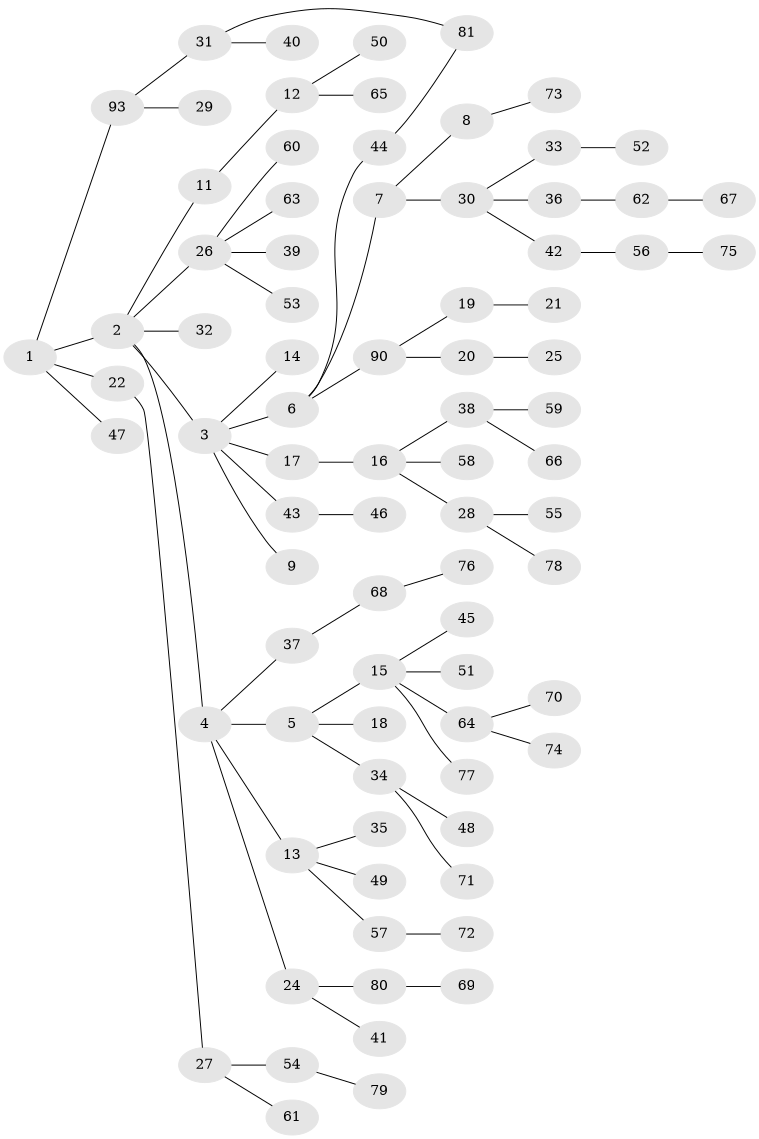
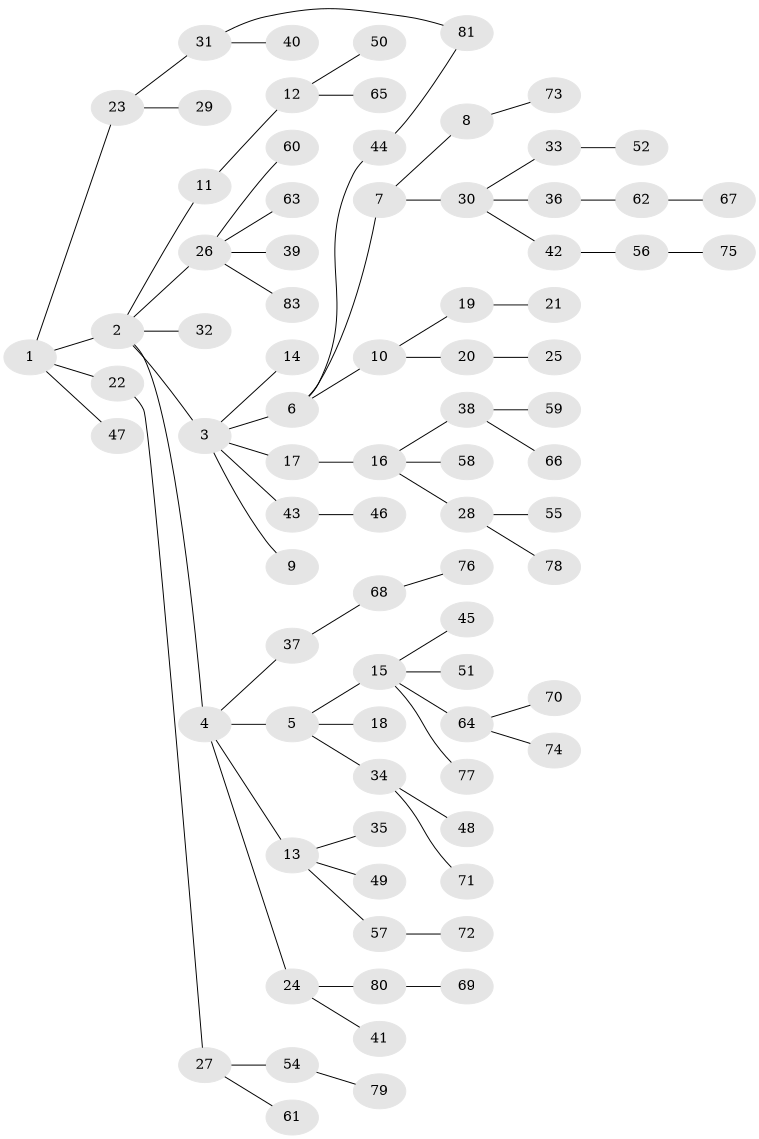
node "93": label "93" -> "23"
node "53": label "53" -> "83"
node "90": label "90" -> "10"
